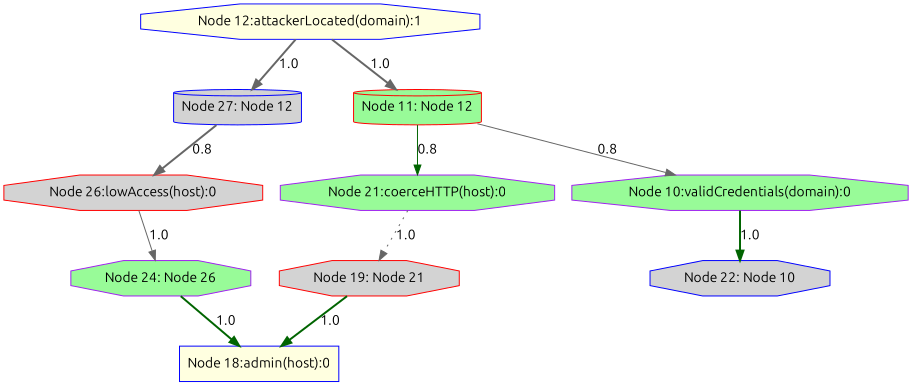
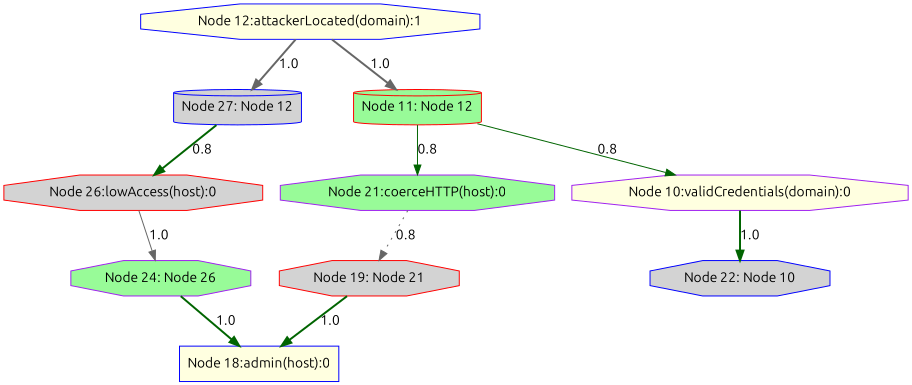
edge "Node 27: Node 12" -> "Node 26:lowAccess(host):0": color gray40 -> darkgreen
edge "Node 11: Node 12" -> "Node 10:validCredentials(domain):0": color gray40 -> darkgreen
node "Node 10:validCredentials(domain):0": fillcolor palegreen -> lightyellow
edge "Node 21:coerceHTTP(host):0" -> "Node 19: Node 21": label "1.0" -> "0.8"
